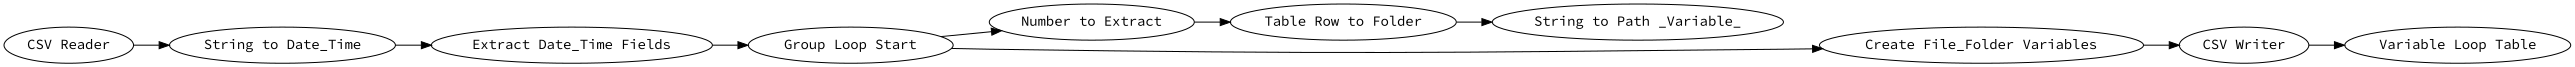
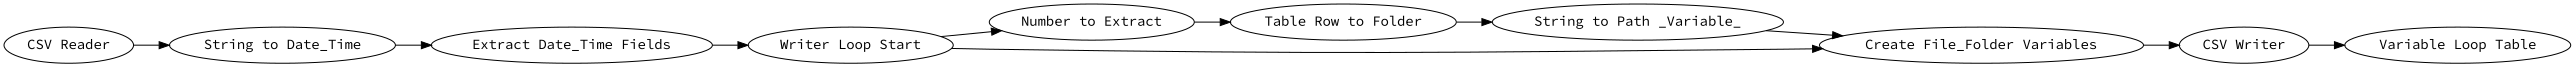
edge "String to Path _Variable_" -> "Create File_Folder Variables": added
node "Group Loop Start": label "Group Loop Start" -> "Writer Loop Start"
